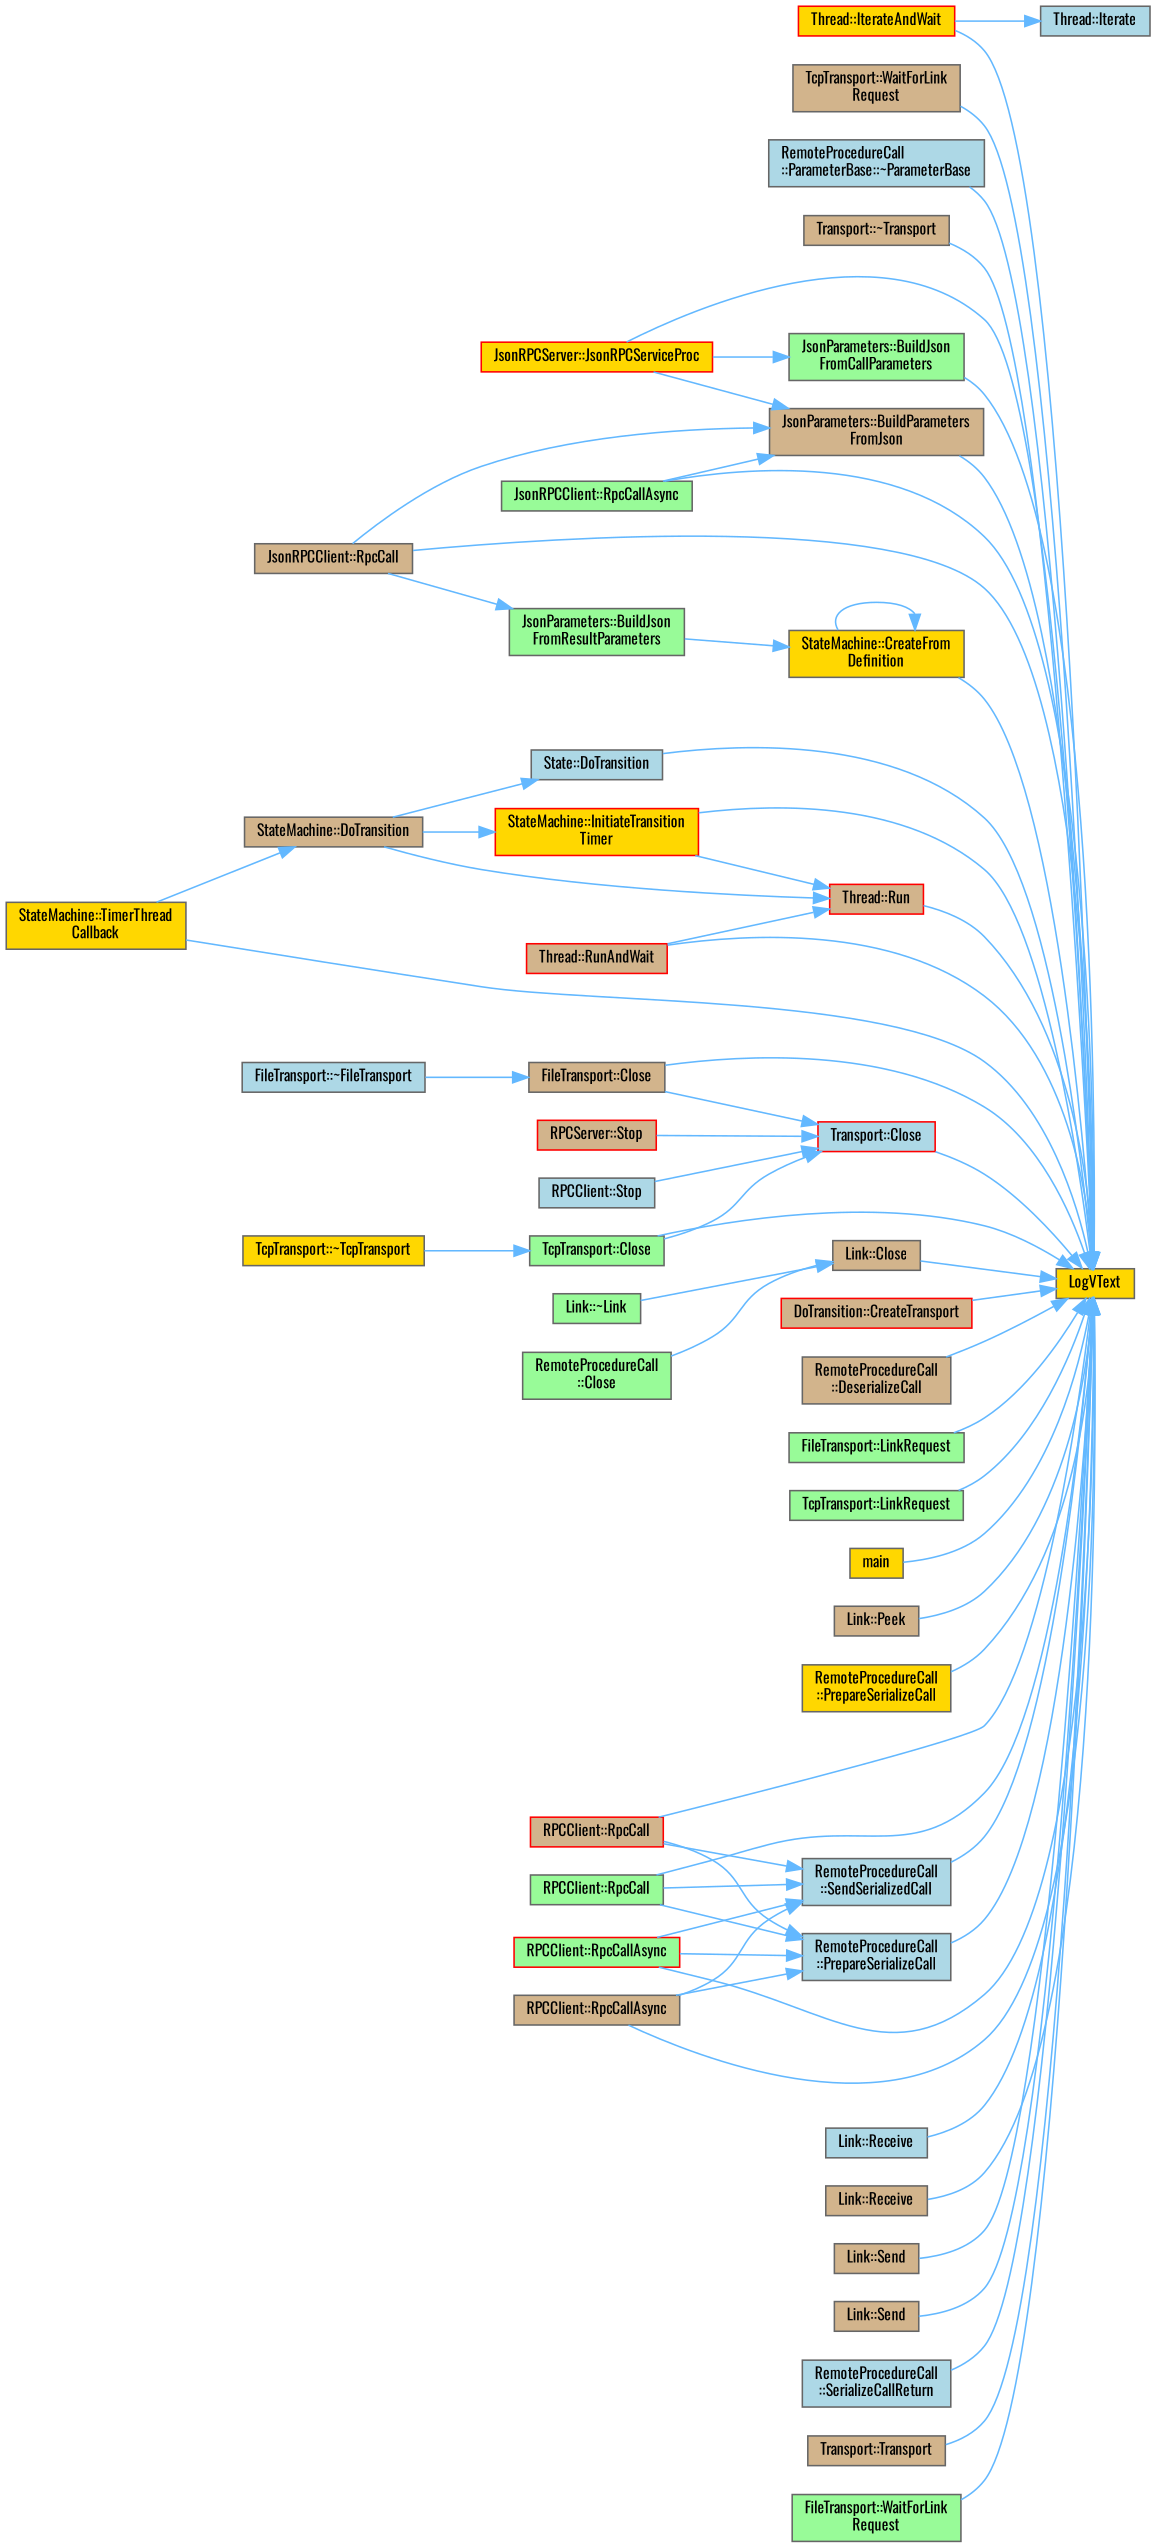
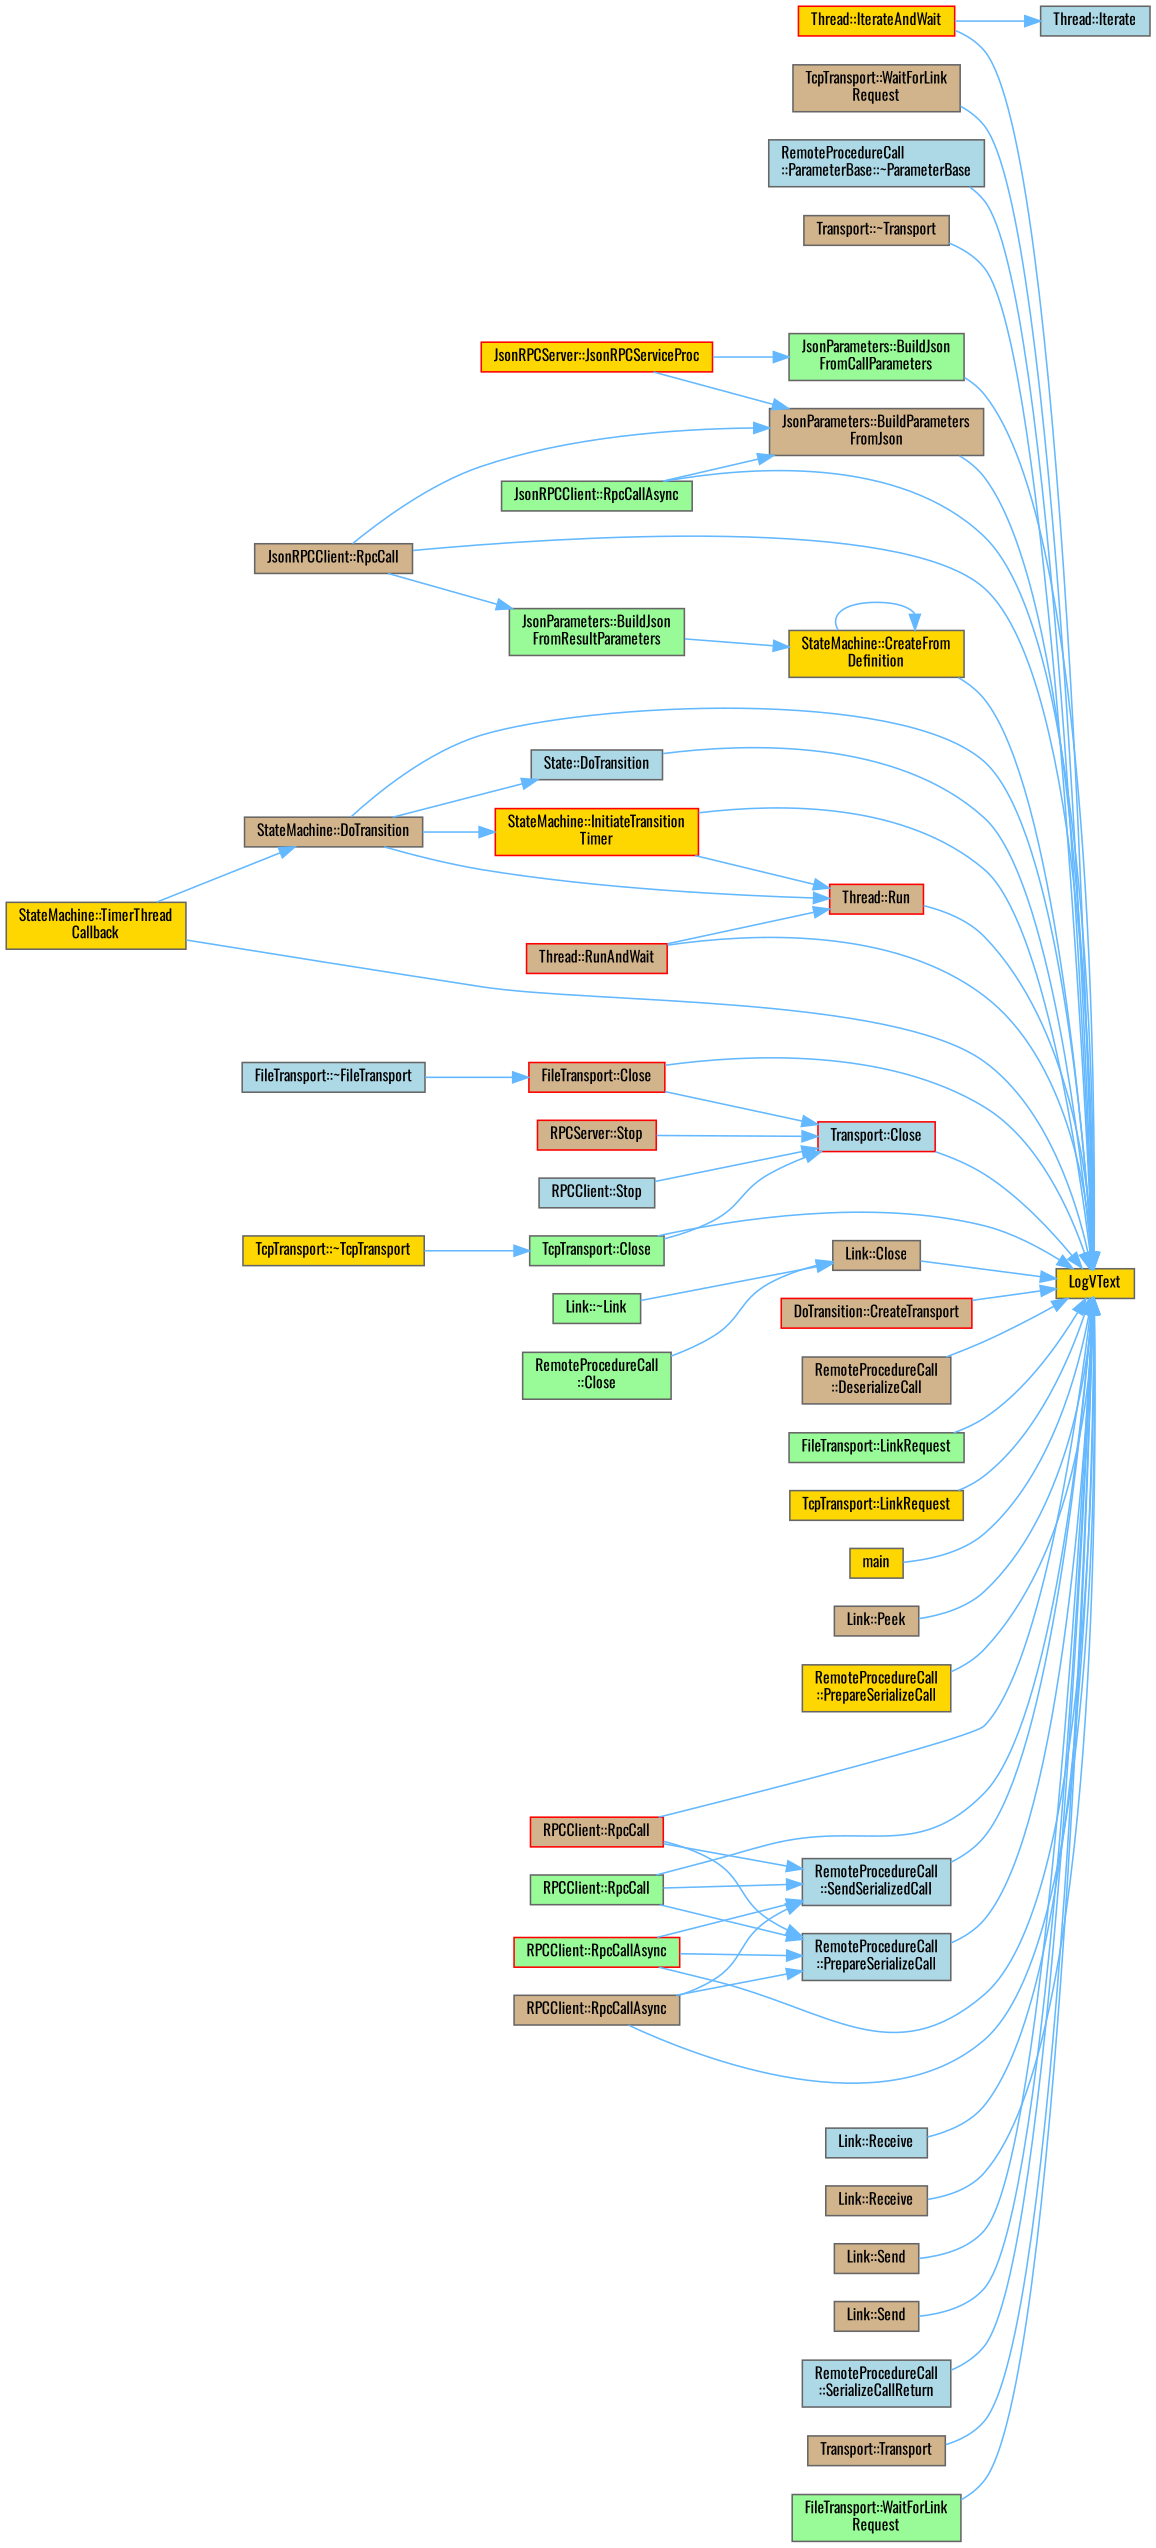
edge "JsonRPCServer::JsonRPCServiceProc" -> "LogVText": now "StateMachine::DoTransition" -> "LogVText"
node "FileTransport::Close": color grey40 -> red
node "TcpTransport::LinkRequest": fillcolor palegreen -> gold
